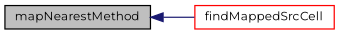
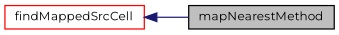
edge "findMappedSrcCell" -> "mapNearestMethod": reversed
